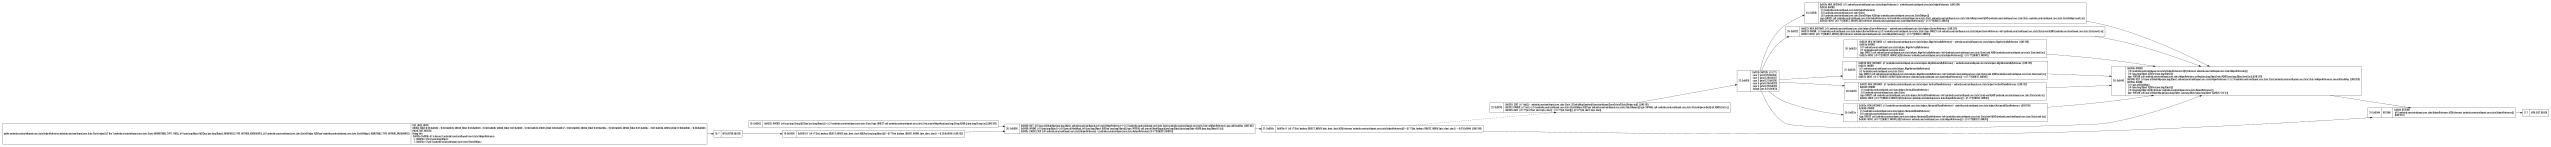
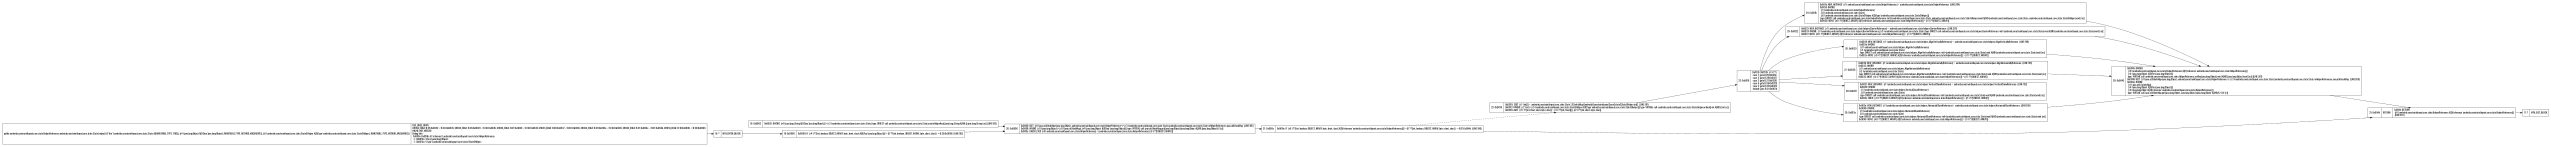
node "30: 0x0045": text "(r1 I:java.util.HashMap)" -> "(r1 I:java.util.SwitchMap)"
edge "28: 0x0037" -> "30: 0x0045": removed
edge "23: 0x0018" -> "30: 0x0045": now "23: 0x0018" -> "26: 0x0029"
